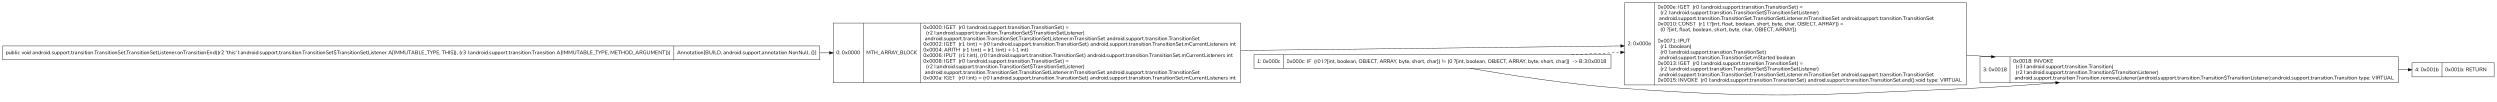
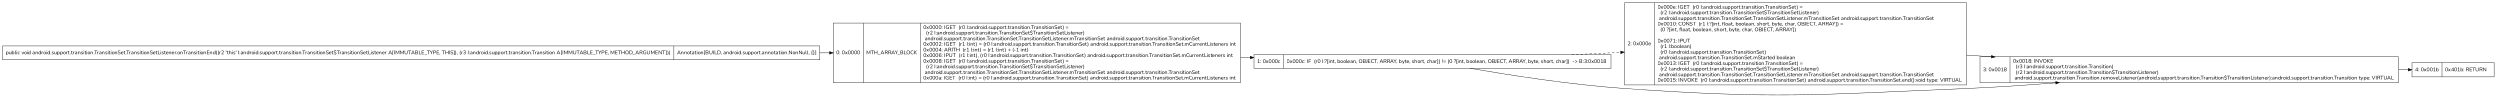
edge "0: 0x0000" -> "2: 0x000e": now "0: 0x0000" -> "1: 0x000c"
node "4: 0x001b": text "0x001b: RETURN" -> "0x401b: RETURN"
